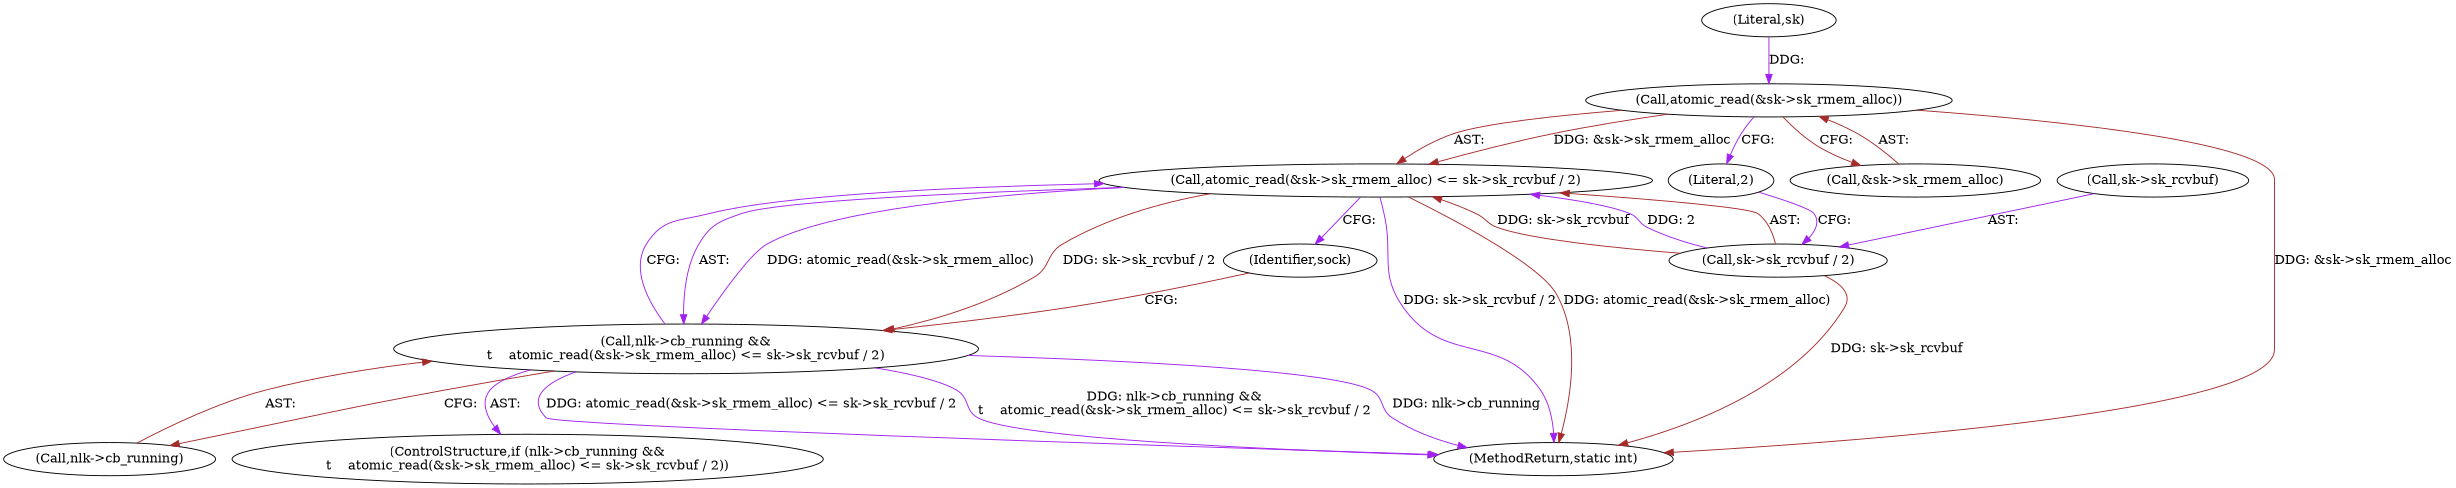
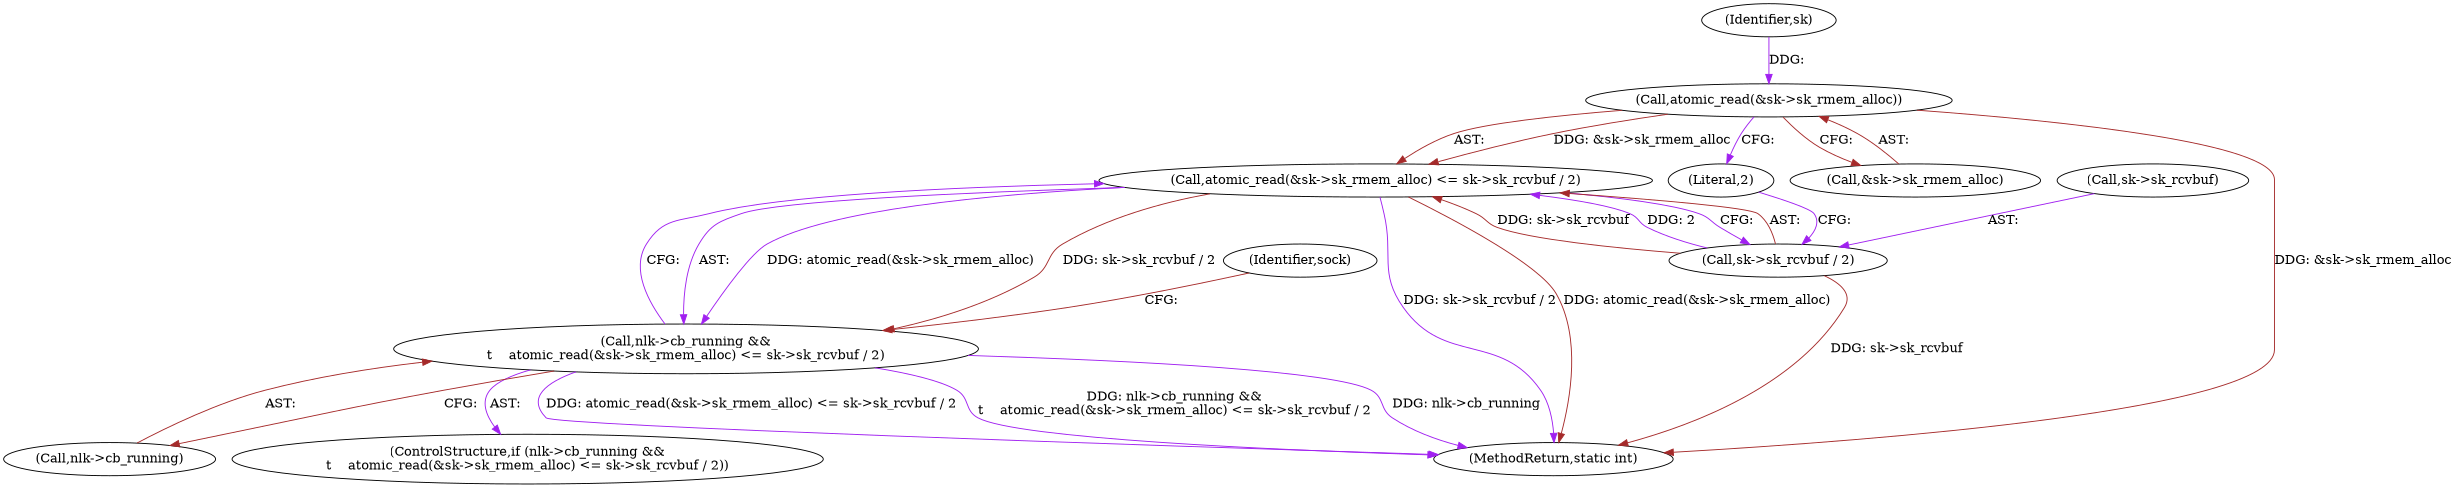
node "(Literal,sk)": label "(Literal,sk)" -> "(Identifier,sk)"
edge "(Call,atomic_read(&sk->sk_rmem_alloc) <= sk->sk_rcvbuf / 2)" -> "(Identifier,sock)": now "(Call,atomic_read(&sk->sk_rmem_alloc) <= sk->sk_rcvbuf / 2)" -> "(Call,sk->sk_rcvbuf / 2)"
